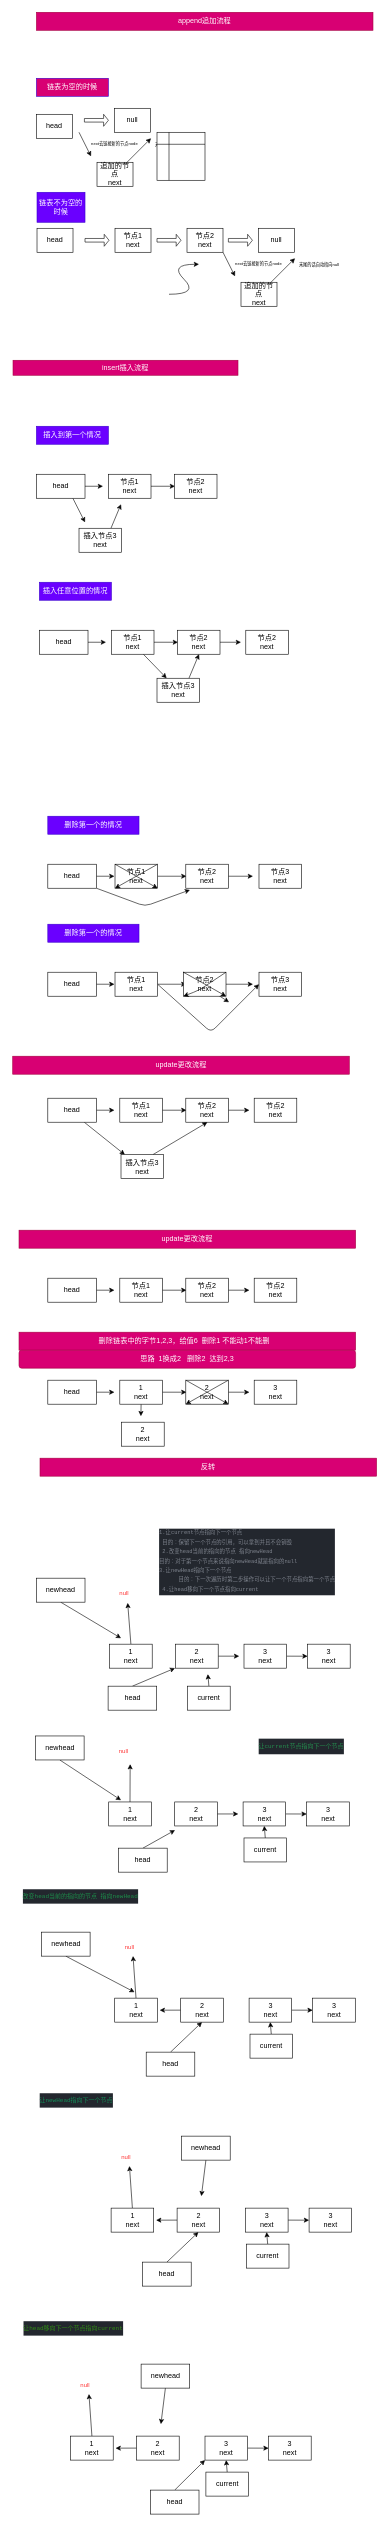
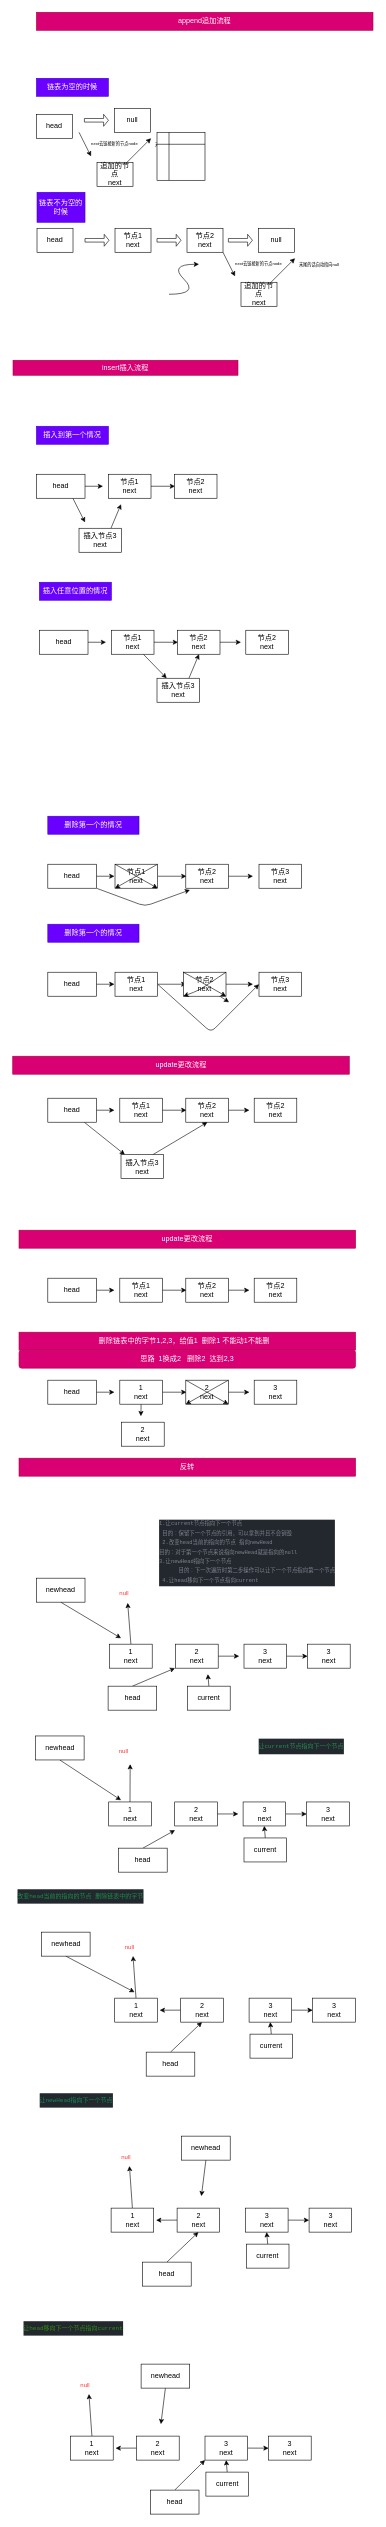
node "链表为空的时候": fillcolor #d80073 -> #6a00ff
node "删除链表中的字节1,2,3，给值6 删除1 不能动1不能删": label "删除链表中的字节1,2,3，给值6 删除1 不能动1不能删" -> "删除链表中的字节1,2,3，给值1 删除1 不能动1不能删"
node "反转": moved (208, 1467) -> (187, 1467)
node "1.让current节点指向下一个节点 目的：保留下一个节点的引用，可以拿到并且不会销毁 2.改变head当前的指向的节点 指向newHead 目的：对于第一个节点来说指向newHead就是指向的null 3.让newHead指向下一个节点 目的：下一次遍历时第二步操作可以让下一个节点指向第一个节点 4.让head移向下一个节点指向current": moved (254, 1562) -> (254, 1553)
node "改变head当前的指向的节点 指向newHead": label "改变head当前的指向的节点 指向newHead" -> "改变head当前的指向的节点 删除链表中的字节"
